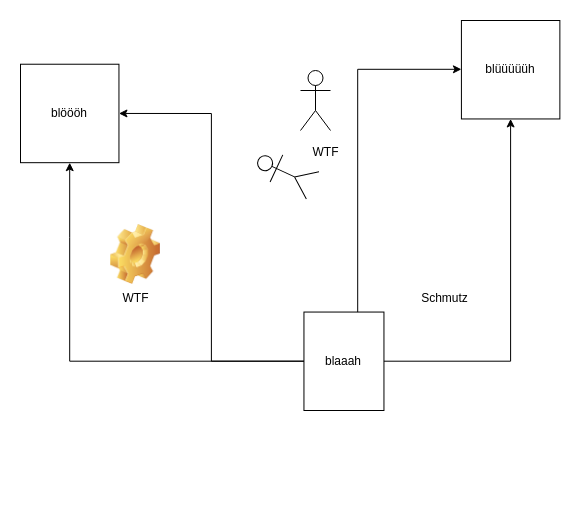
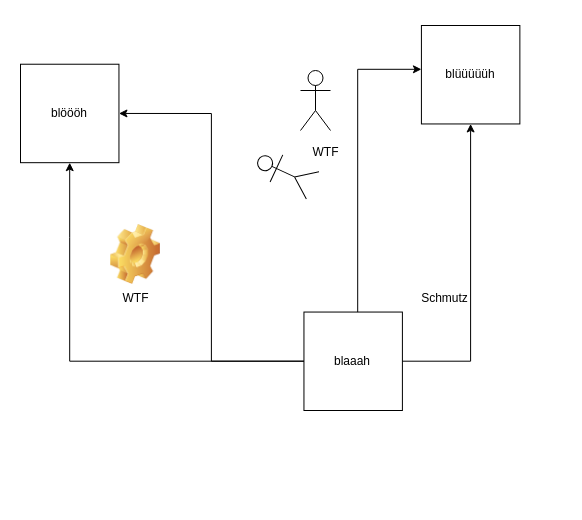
node "blüüüüüh": moved (511, 70) -> (471, 75)
node "blaaah": size 80x98 -> 98x98
